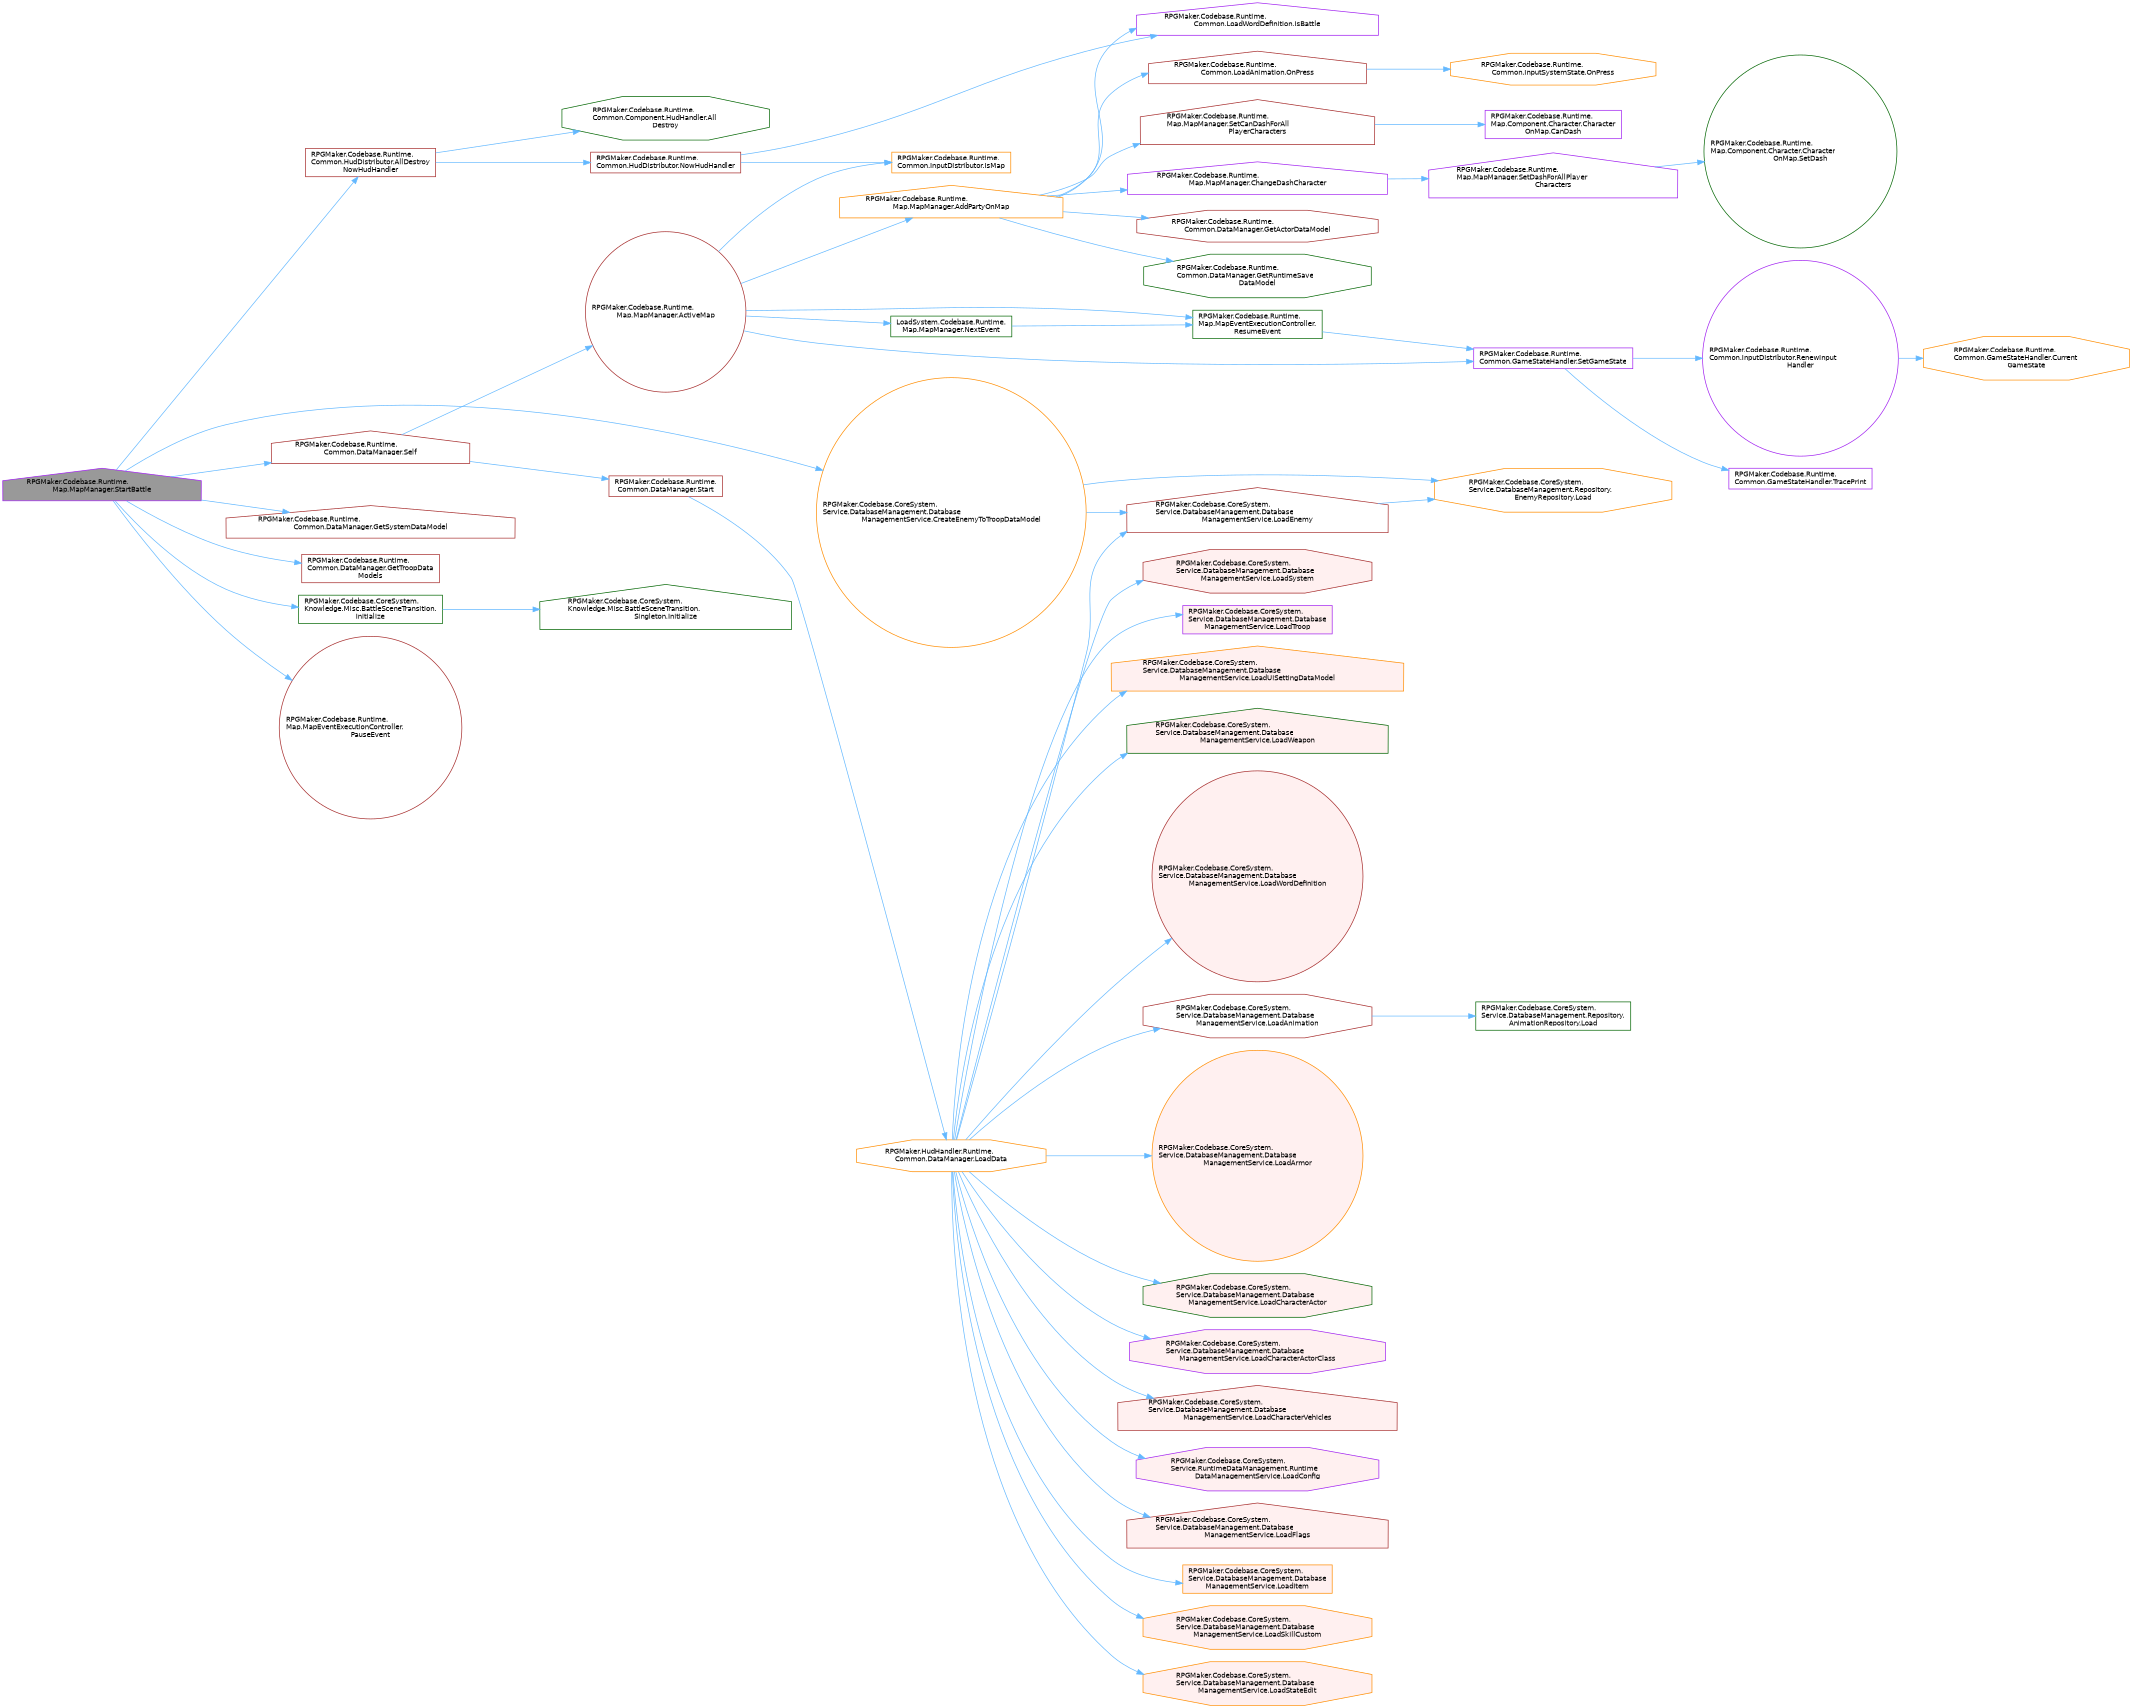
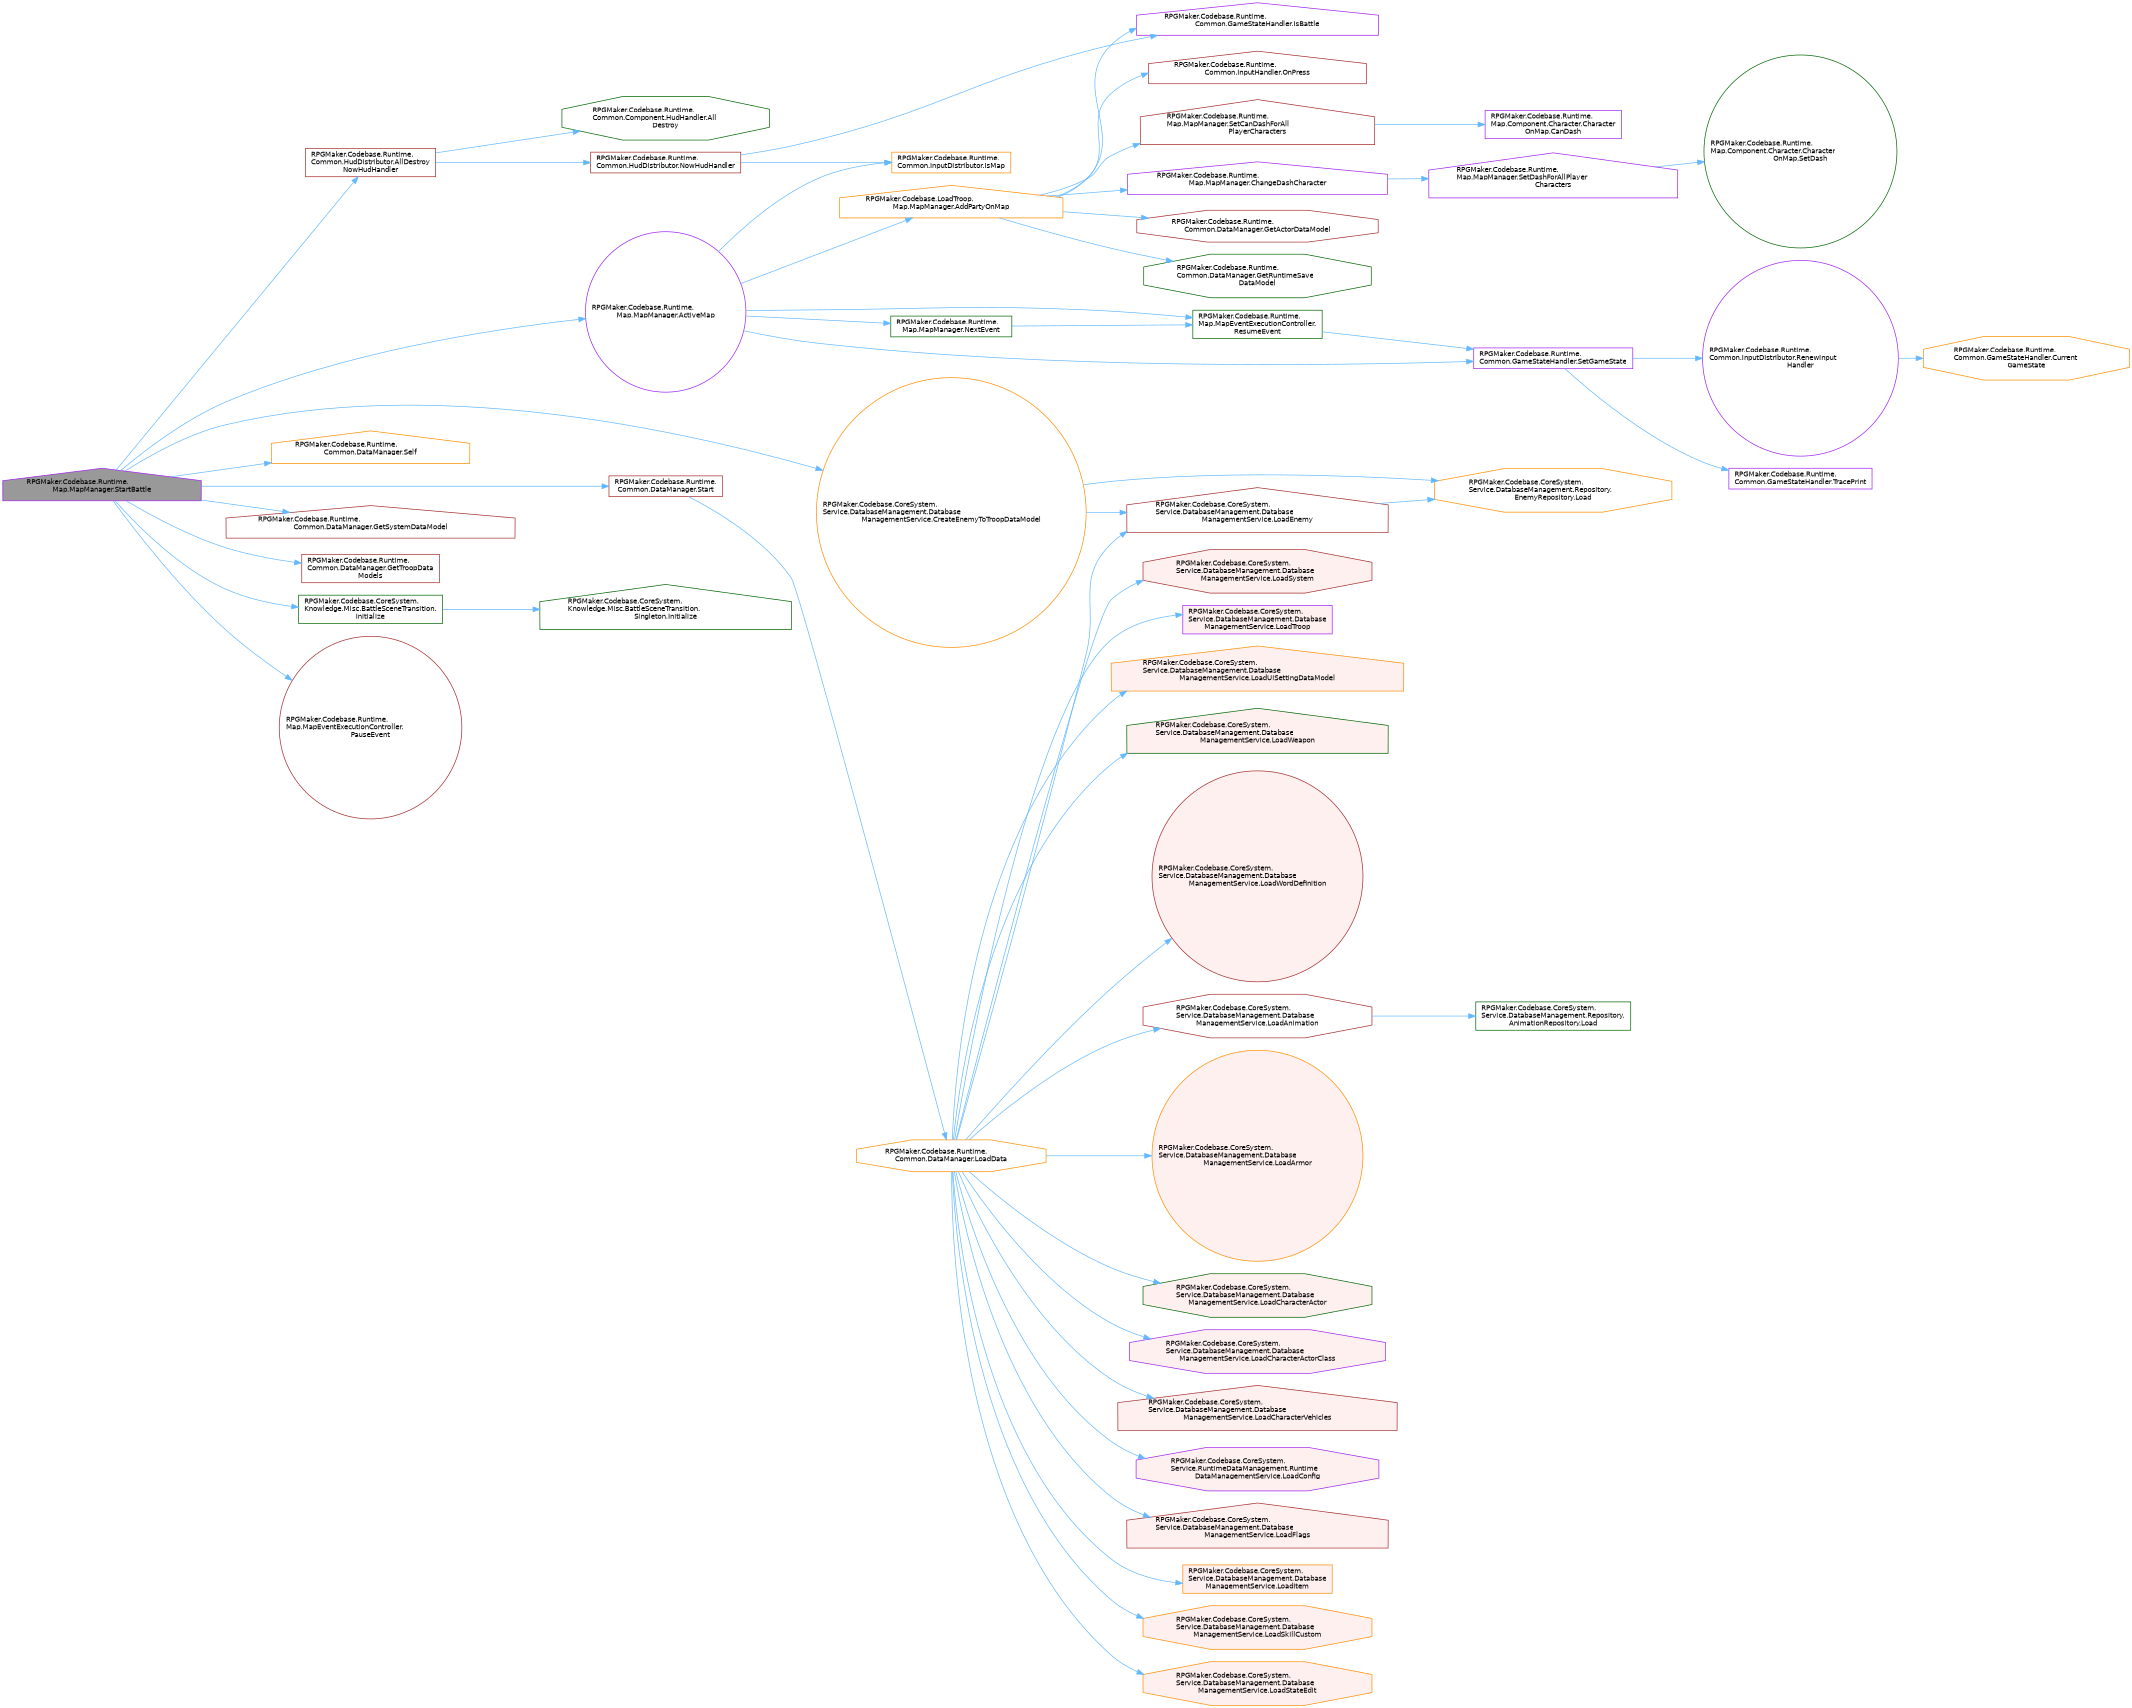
node "RPGMaker.Codebase.Runtime. Common.LoadWordDefinition.IsBattle": label "RPGMaker.Codebase.Runtime. Common.LoadWordDefinition.IsBattle" -> "RPGMaker.Codebase.Runtime. Common.GameStateHandler.IsBattle"
node "RPGMaker.Codebase.Runtime. Common.LoadAnimation.OnPress": label "RPGMaker.Codebase.Runtime. Common.LoadAnimation.OnPress" -> "RPGMaker.Codebase.Runtime. Common.InputHandler.OnPress"
node "RPGMaker.Codebase.Runtime. Common.InputSystemState.OnPress": removed
node "RPGMaker.Codebase.Runtime. Map.MapManager.AddPartyOnMap": label "RPGMaker.Codebase.Runtime. Map.MapManager.AddPartyOnMap" -> "RPGMaker.Codebase.LoadTroop. Map.MapManager.AddPartyOnMap"
node "RPGMaker.Codebase.Runtime. Map.MapManager.ActiveMap": color brown -> purple
node "LoadSystem.Codebase.Runtime. Map.MapManager.NextEvent": label "LoadSystem.Codebase.Runtime. Map.MapManager.NextEvent" -> "RPGMaker.Codebase.Runtime. Map.MapManager.NextEvent"
edge "RPGMaker.Codebase.Runtime. Common.DataManager.Self" -> "RPGMaker.Codebase.Runtime. Map.MapManager.ActiveMap": now "RPGMaker.Codebase.Runtime. Map.MapManager.StartBattle" -> "RPGMaker.Codebase.Runtime. Map.MapManager.ActiveMap"
node "RPGMaker.Codebase.Runtime. Common.DataManager.Self": color brown -> darkorange
edge "RPGMaker.Codebase.Runtime. Common.DataManager.Self" -> "RPGMaker.Codebase.Runtime. Common.DataManager.Start": now "RPGMaker.Codebase.Runtime. Map.MapManager.StartBattle" -> "RPGMaker.Codebase.Runtime. Common.DataManager.Start"
node "RPGMaker.HudHandler.Runtime. Common.DataManager.LoadData": label "RPGMaker.HudHandler.Runtime. Common.DataManager.LoadData" -> "RPGMaker.Codebase.Runtime. Common.DataManager.LoadData"
